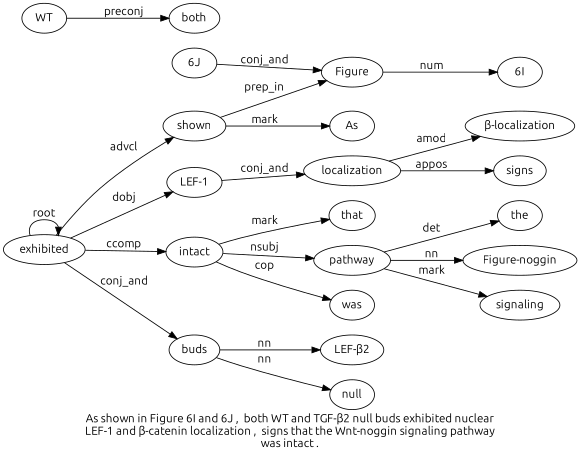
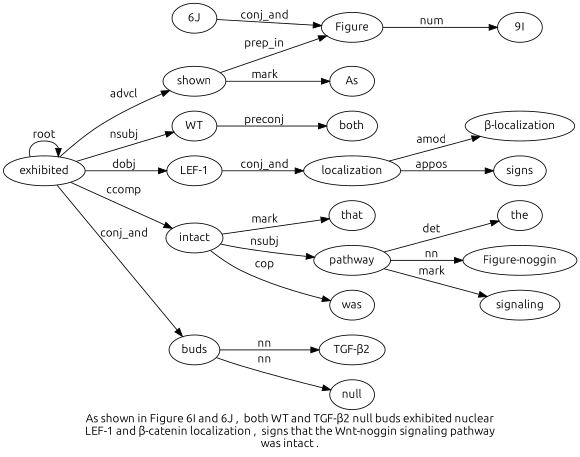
node "6I": label "6I" -> "9I"
edge "exhibited" -> "WT": added, label "nsubj"
node "LEF-β2": label "LEF-β2" -> "TGF-β2"
